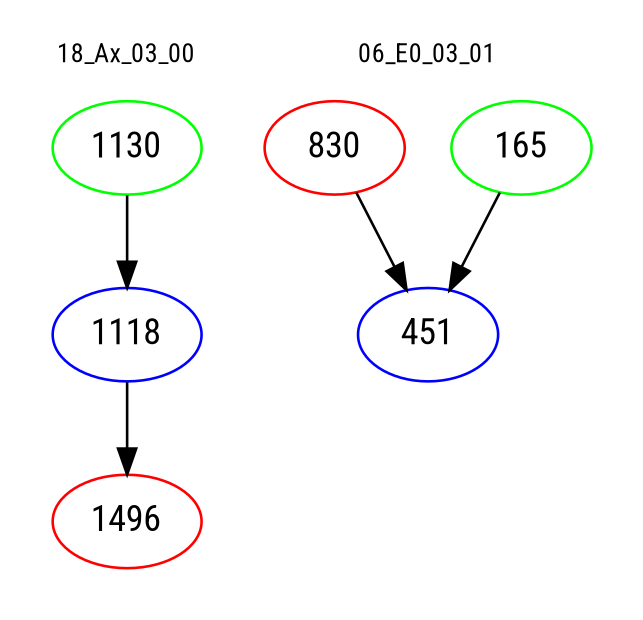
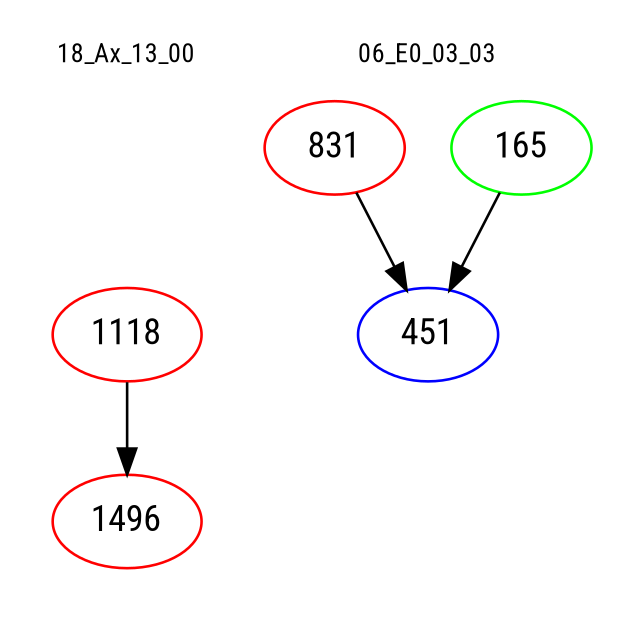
cluster "18_Ax_03_00": label "18_Ax_03_00" -> "18_Ax_13_00"
cluster "06_E0_03_01": label "06_E0_03_01" -> "06_E0_03_03"
node "1130": removed
node "830": label "830" -> "831"
node "1118": color blue -> red
